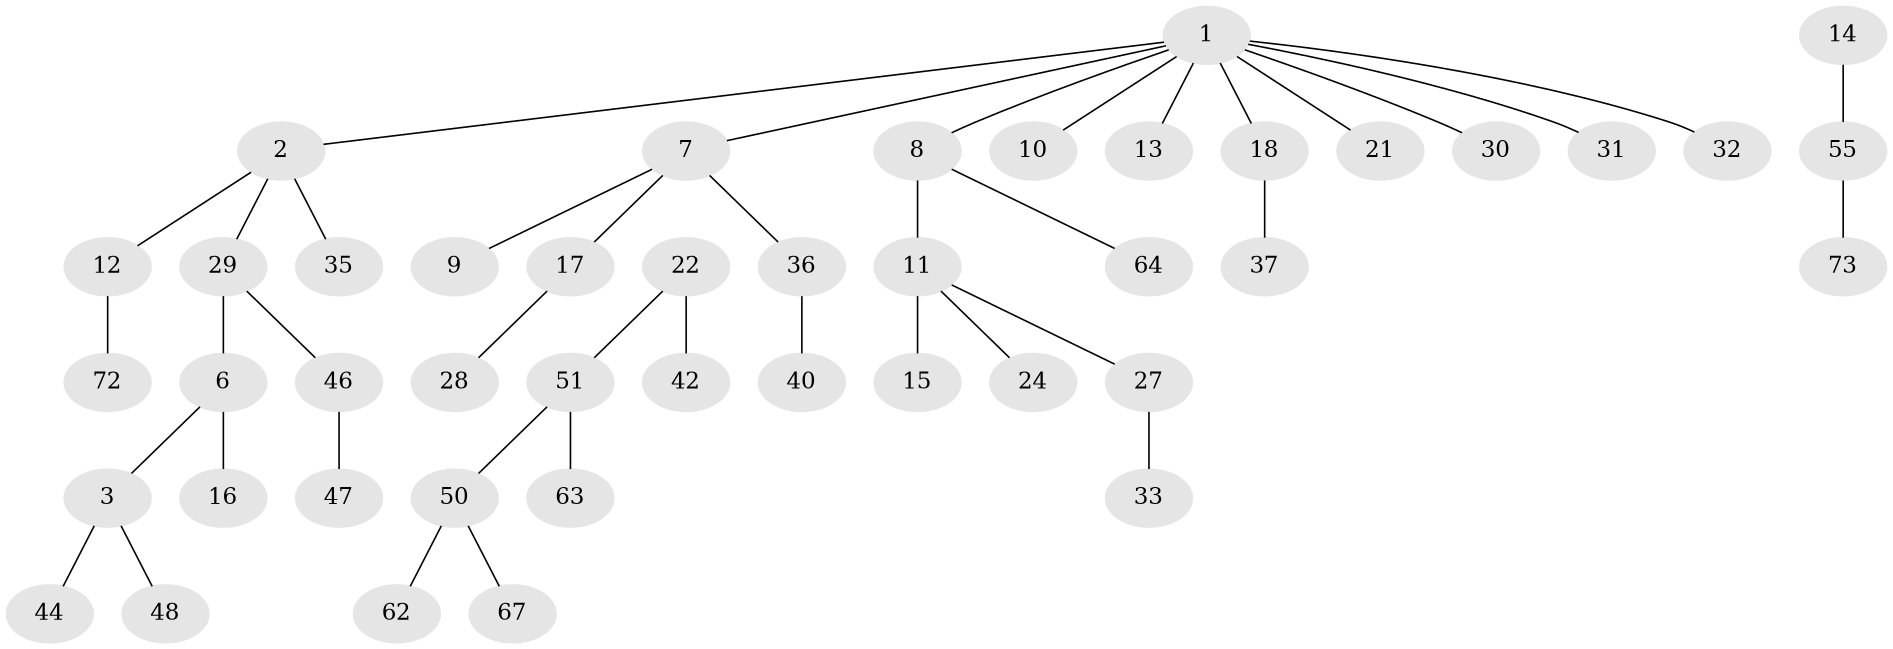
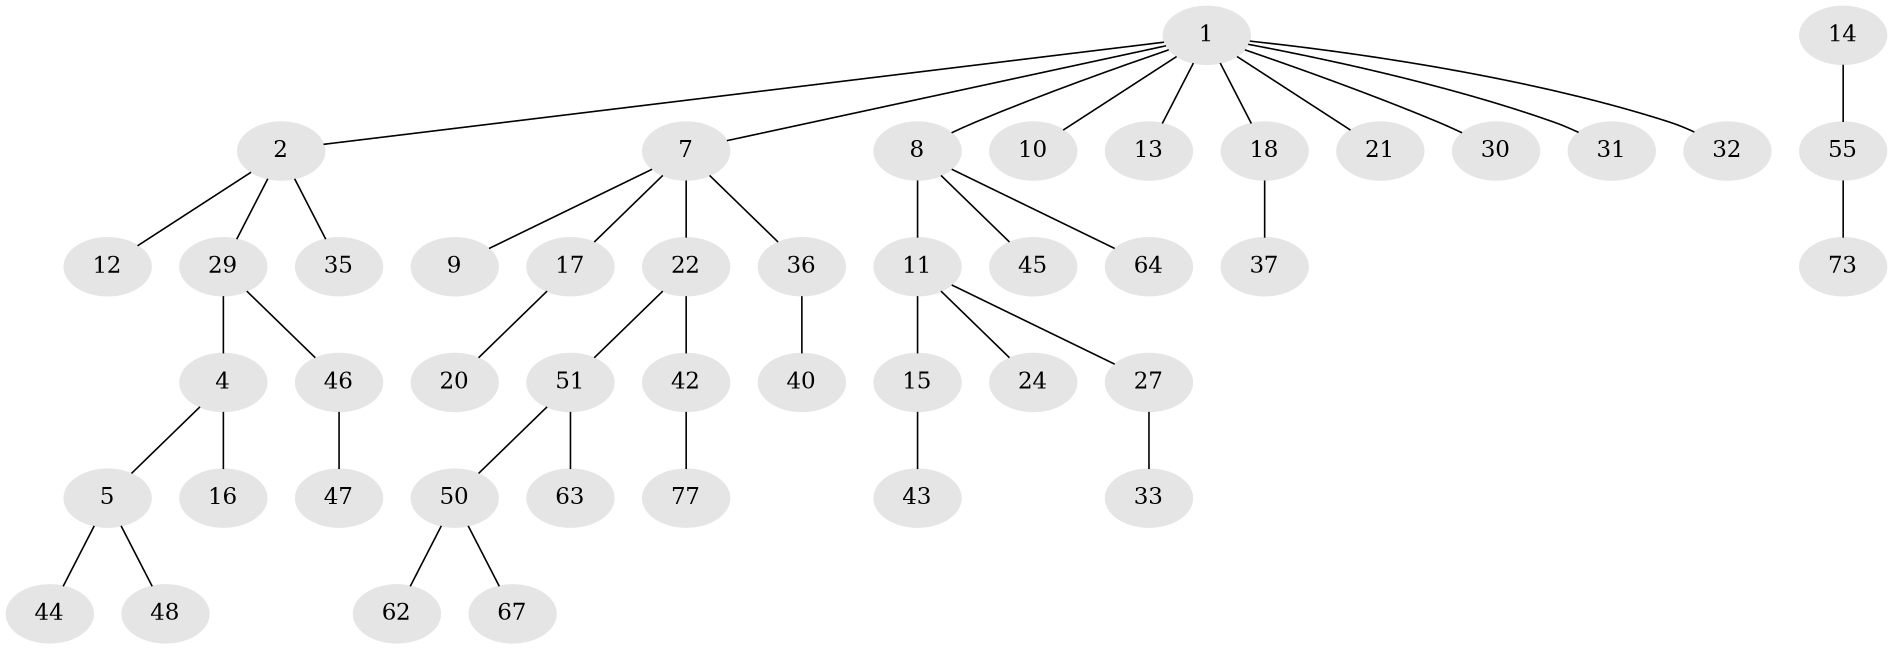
edge "7" -- "22": added
node "45": added
node "72": removed
node "6": label "6" -> "4"
node "28": label "28" -> "20"
node "3": label "3" -> "5"
node "77": added
node "43": added
